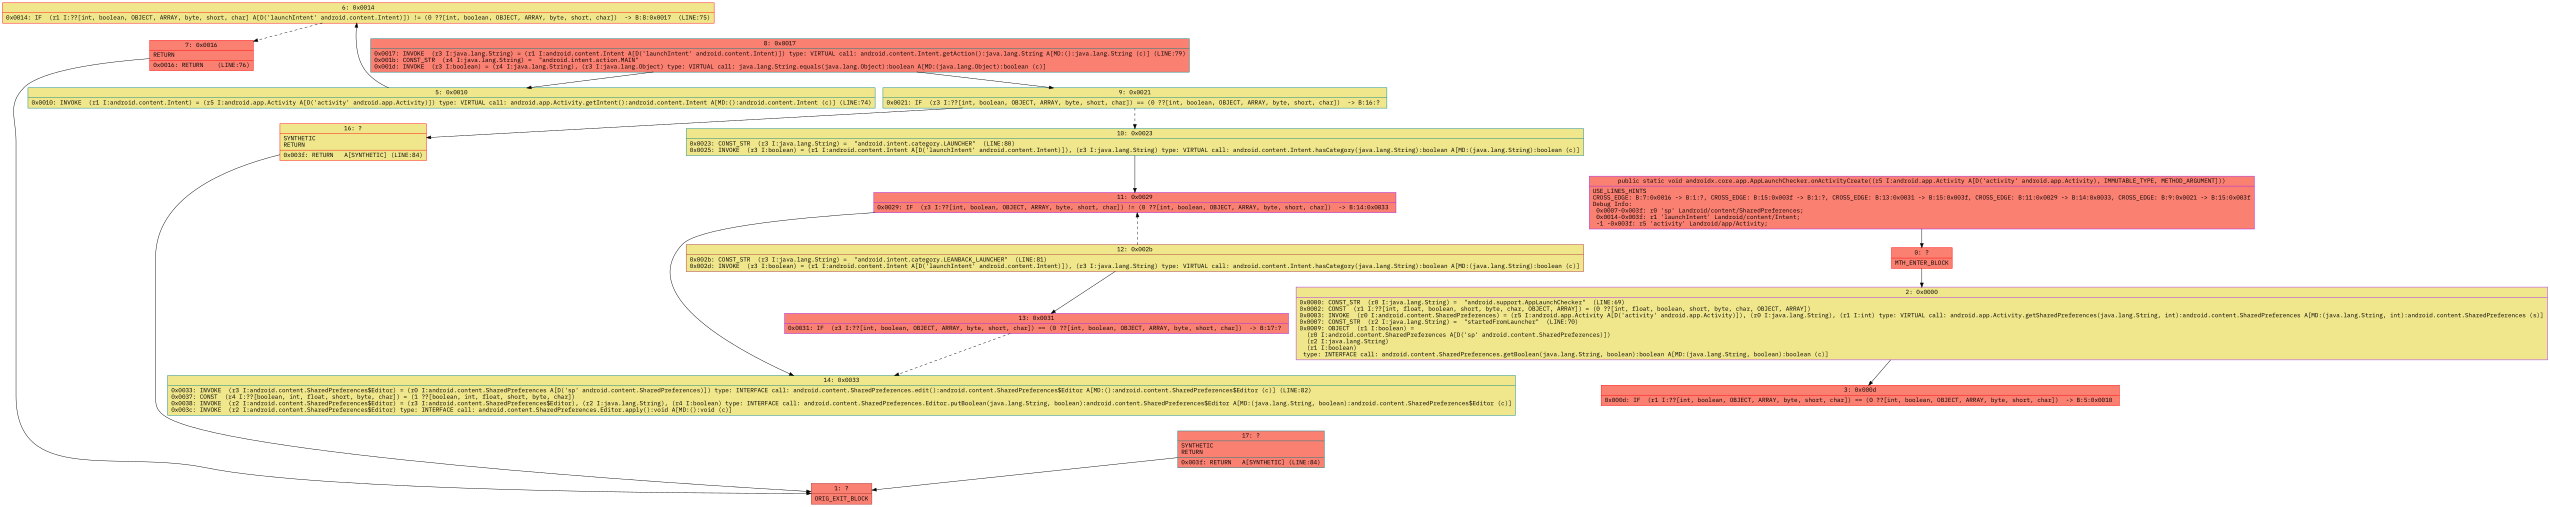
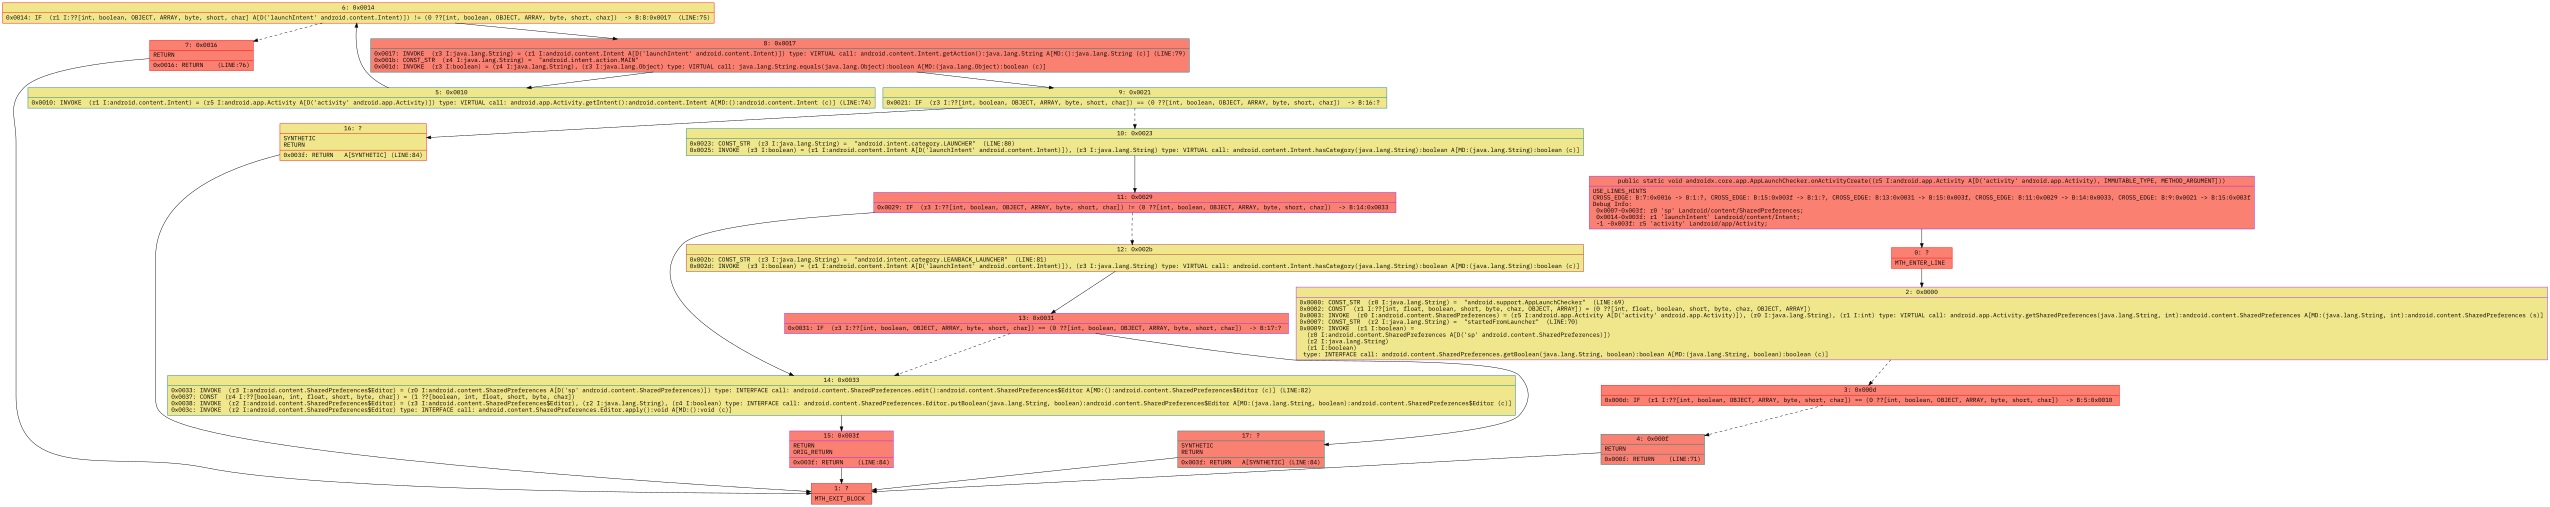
edge "6: 0x0014" -> "8: 0x0017": added
edge "12: 0x002b" -> "11: 0x0029": reversed
node "0: ?": text "MTH_ENTER_BLOCK" -> "MTH_ENTER_LINE"
node "2: 0x0000": text "0x0009: OBJECT  (r1 I:boolean) =" -> "0x0009: INVOKE  (r1 I:boolean) ="
edge "13: 0x0031" -> "17: ?": added
edge "2: 0x0000" -> "3: 0x000d": style solid -> dashed
node "15: 0x003f": added
node "4: 0x000f": added
node "1: ?": text "ORIG_EXIT_BLOCK" -> "MTH_EXIT_BLOCK"
